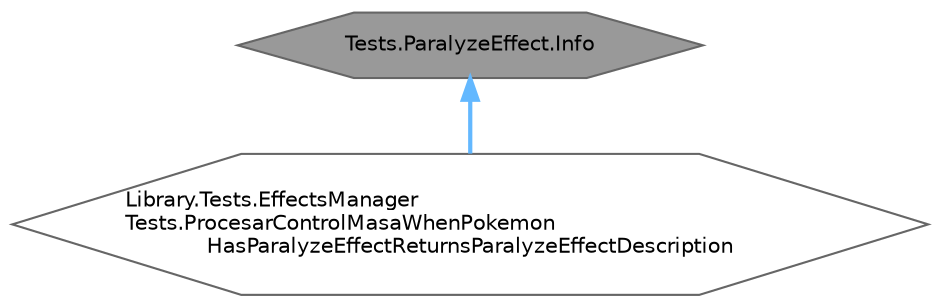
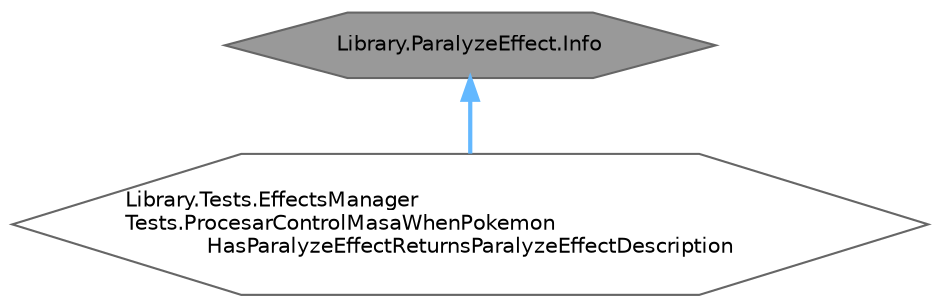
node "Tests.ParalyzeEffect.Info": label "Tests.ParalyzeEffect.Info" -> "Library.ParalyzeEffect.Info"
